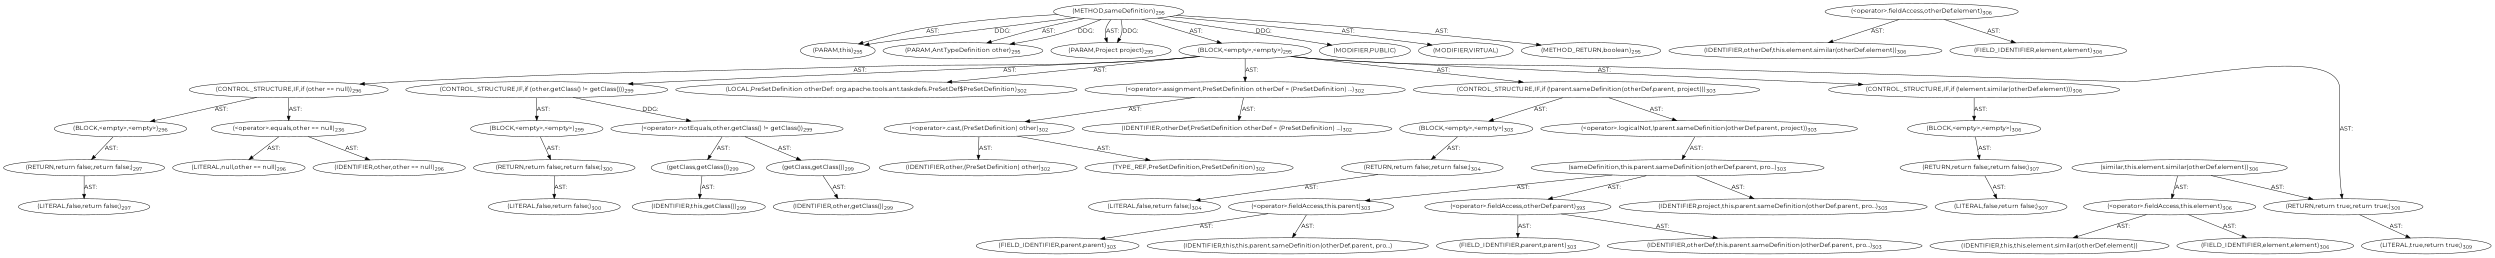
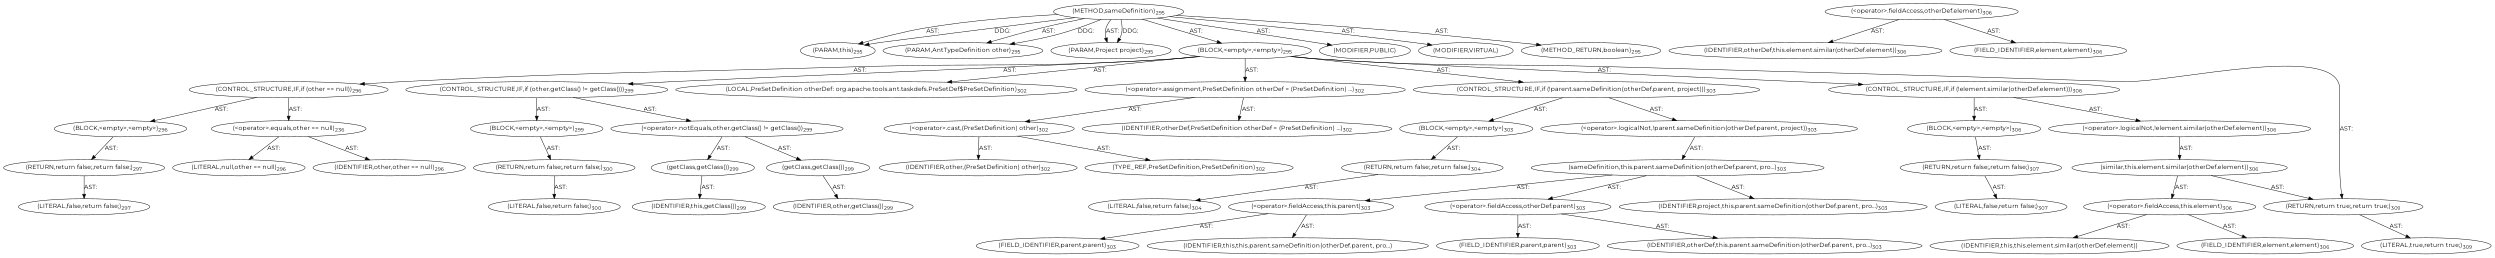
edge "(METHOD,sameDefinition)" -> "(MODIFIER,PUBLIC)": label "DDG: " -> "AST: "
edge "(CONTROL_STRUCTURE,IF,if (other.getClass() != getClass()))" -> "(<operator>.notEquals,other.getClass() != getClass())": label "DDG: " -> "AST: "
node "(<operator>.logicalNot,!element.similar(otherDef.element))": added
node "(<operator>.fieldAccess,otherDef.parent)": text "393" -> "303"
